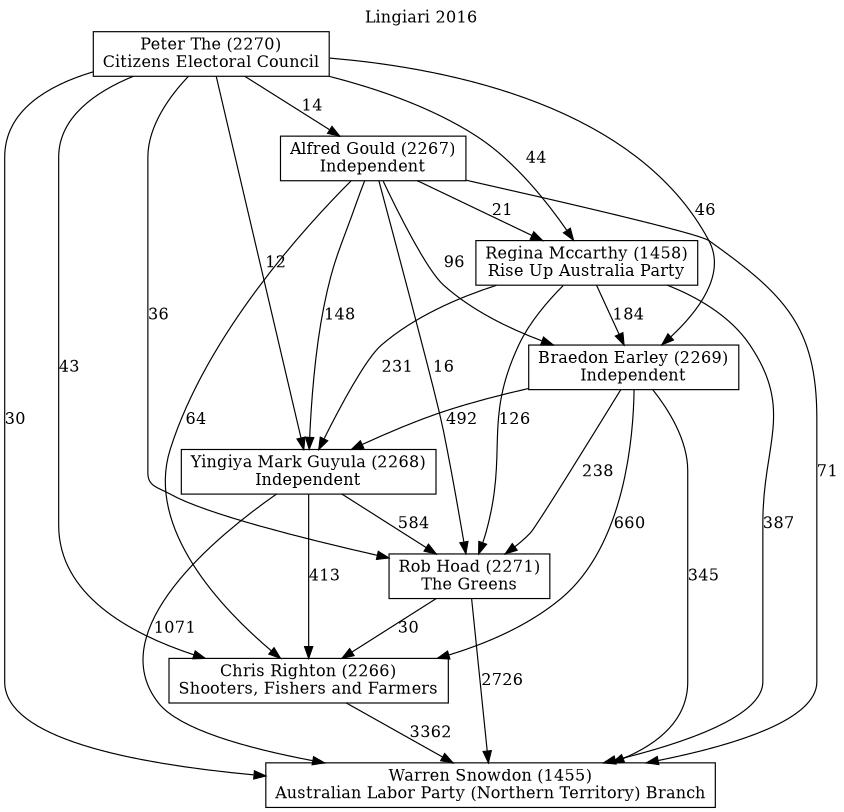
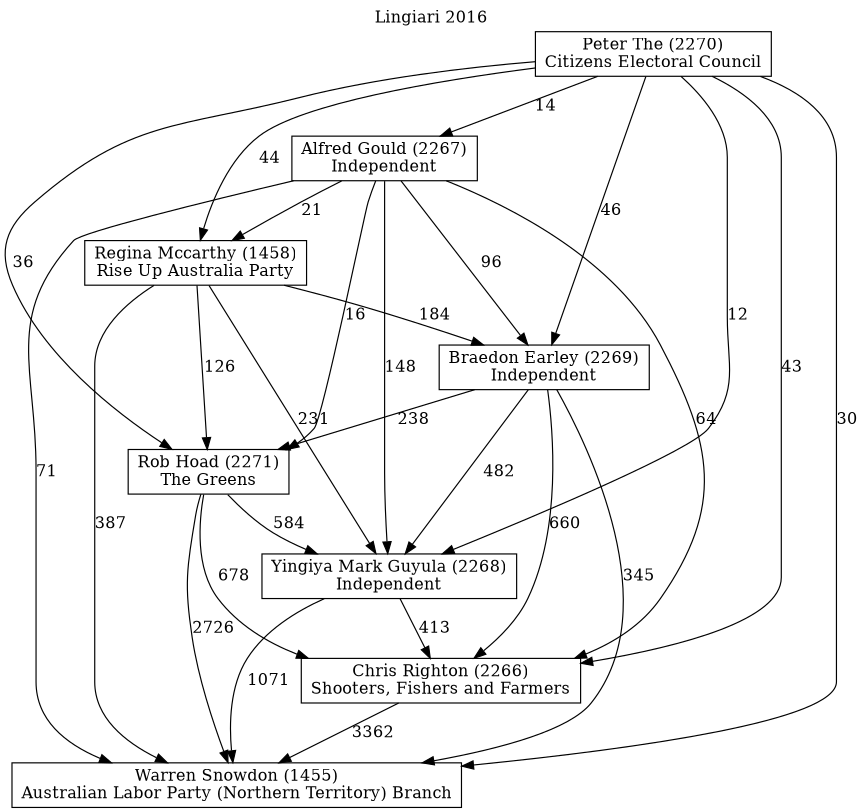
edge "Braedon Earley (2269) Independent" -> "Yingiya Mark Guyula (2268) Independent": label "492" -> "482"
edge "Yingiya Mark Guyula (2268) Independent" -> "Rob Hoad (2271) The Greens": reversed
edge "Rob Hoad (2271) The Greens" -> "Chris Righton (2266) Shooters, Fishers and Farmers": label "30" -> "678"
